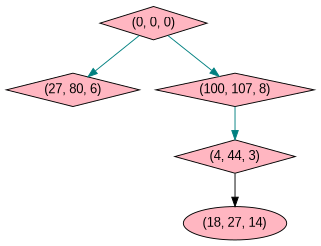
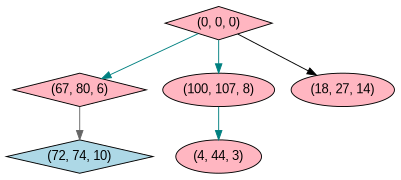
node "(27, 80, 6)": label "(27, 80, 6)" -> "(67, 80, 6)"
node "(100, 107, 8)": shape diamond -> ellipse
node "(72, 74, 10)": added
node "(4, 44, 3)": shape diamond -> ellipse
edge "(4, 44, 3)" -> "(18, 27, 14)": now "(0, 0, 0)" -> "(18, 27, 14)"
